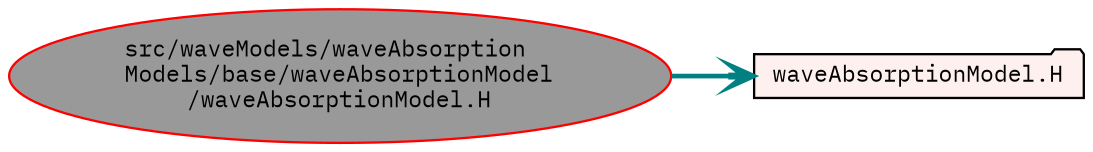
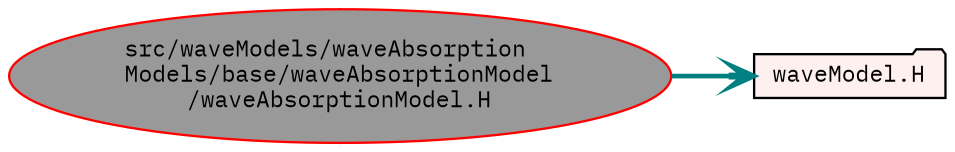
node "waveAbsorptionModel.H": label "waveAbsorptionModel.H" -> "waveModel.H"
